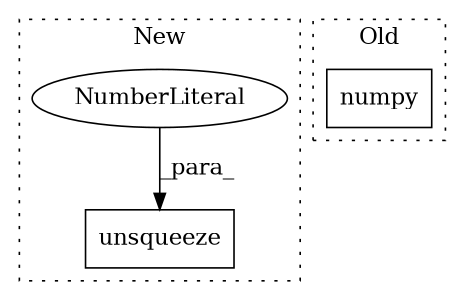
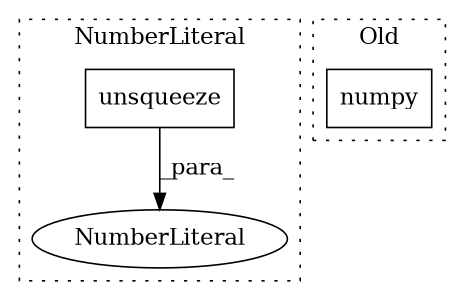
cluster "New": label "New" -> "NumberLiteral"
edge "NumberLiteral" -> "unsqueeze": reversed
